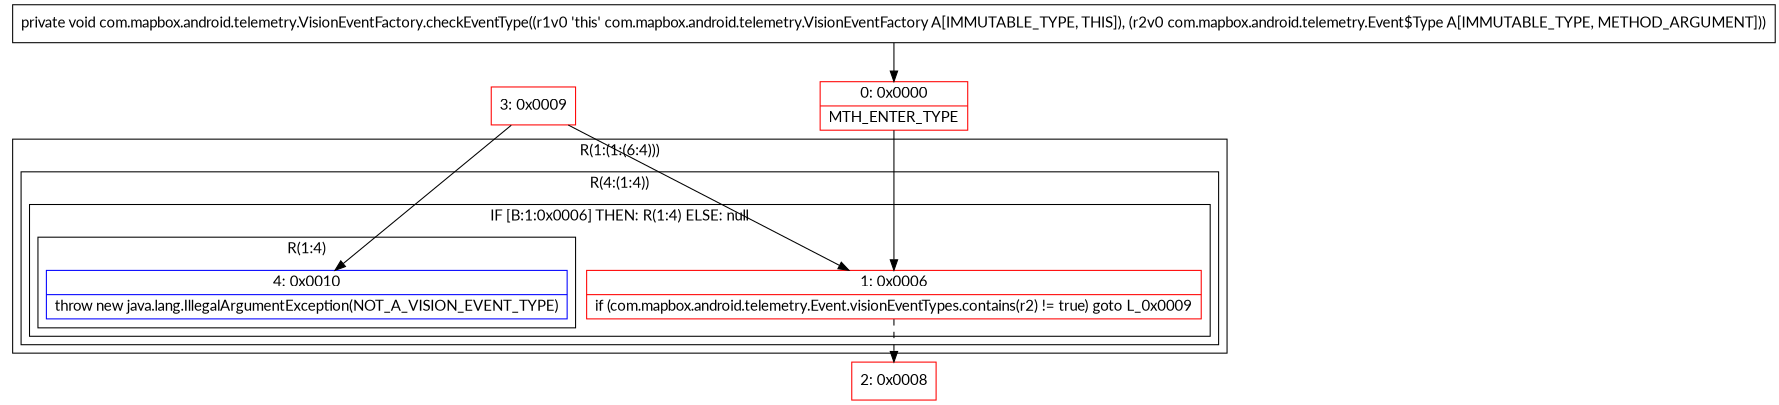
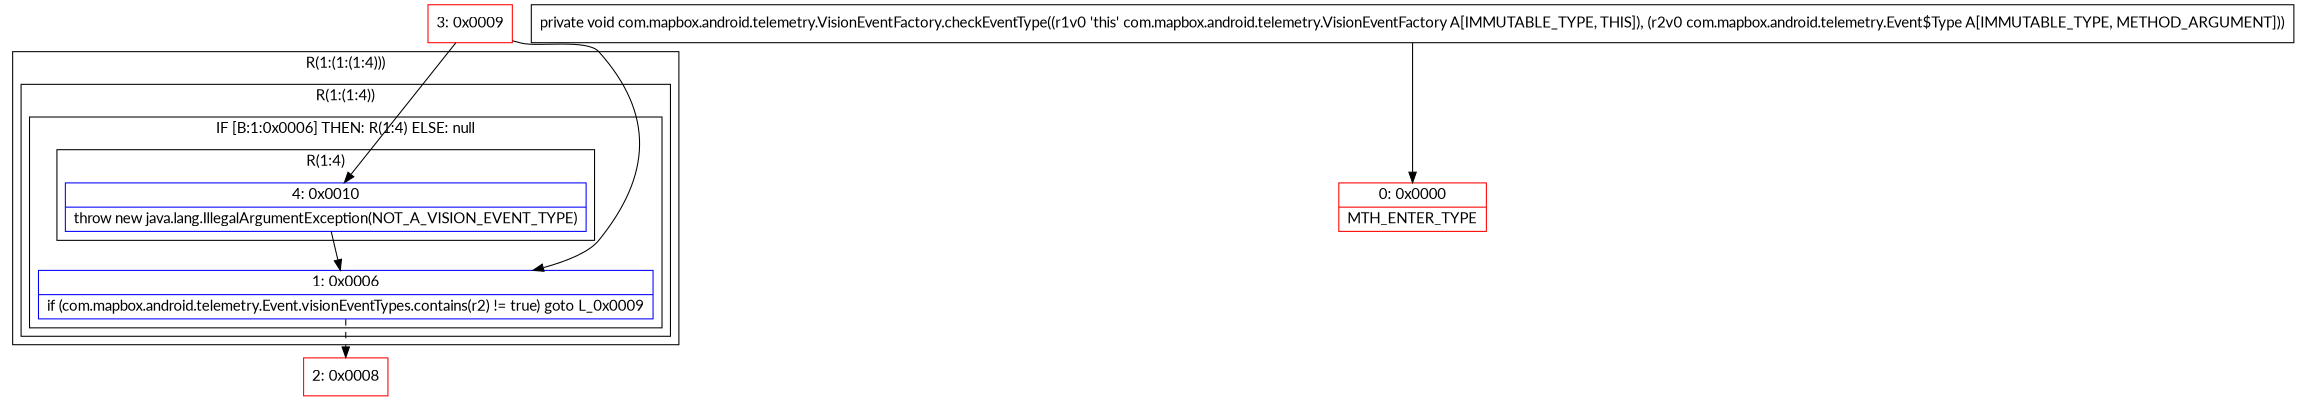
cluster "R(1:(1:(6:4)))": label "R(1:(1:(6:4)))" -> "R(1:(1:(1:4)))"
cluster "R(4:(1:4))": label "R(4:(1:4))" -> "R(1:(1:4))"
edge "0: 0x0000" -> "1: 0x0006": now "4: 0x0010" -> "1: 0x0006"
node "1: 0x0006": color red -> blue
